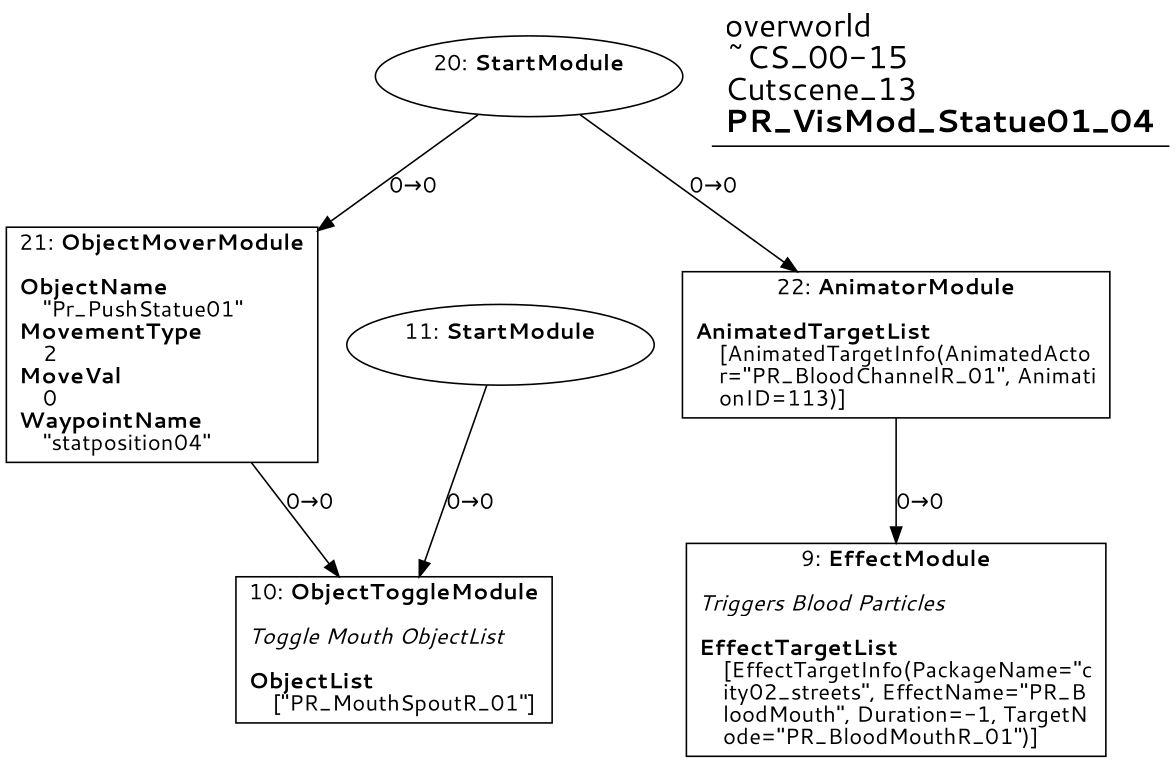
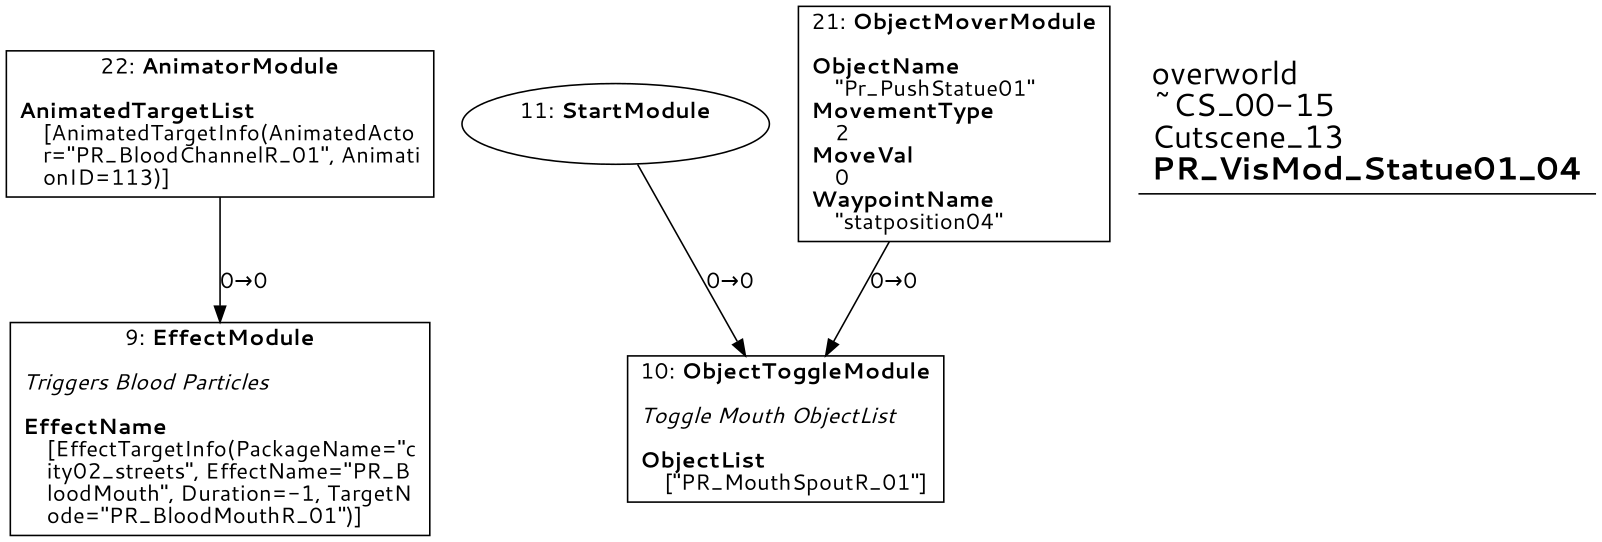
node "20:": removed
node "9:": text "EffectTargetList" -> "EffectName"
